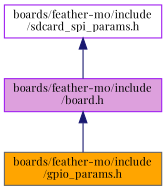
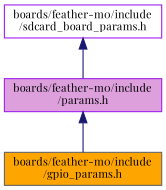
node "boards/feather-m0/include /sdcard_spi_params.h": label "boards/feather-m0/include /sdcard_spi_params.h" -> "boards/feather-m0/include /sdcard_board_params.h"
node "boards/feather-m0/include /board.h": label "boards/feather-m0/include /board.h" -> "boards/feather-m0/include /params.h"
